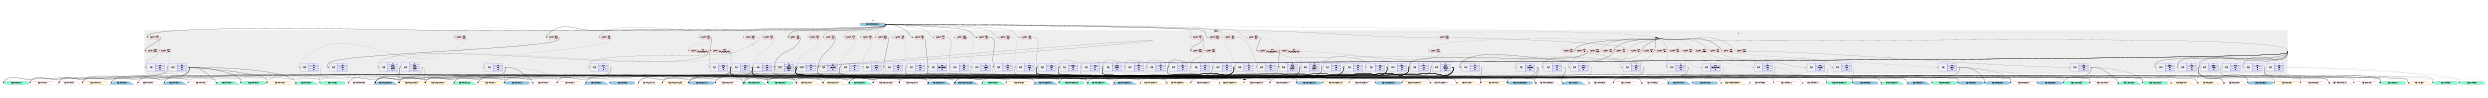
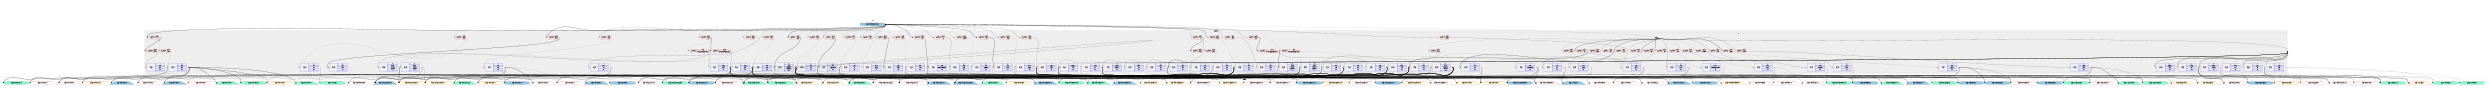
node "portage://dev-lang/python-3.10.0_alpha5": fillcolor lightyellow -> aquamarine
